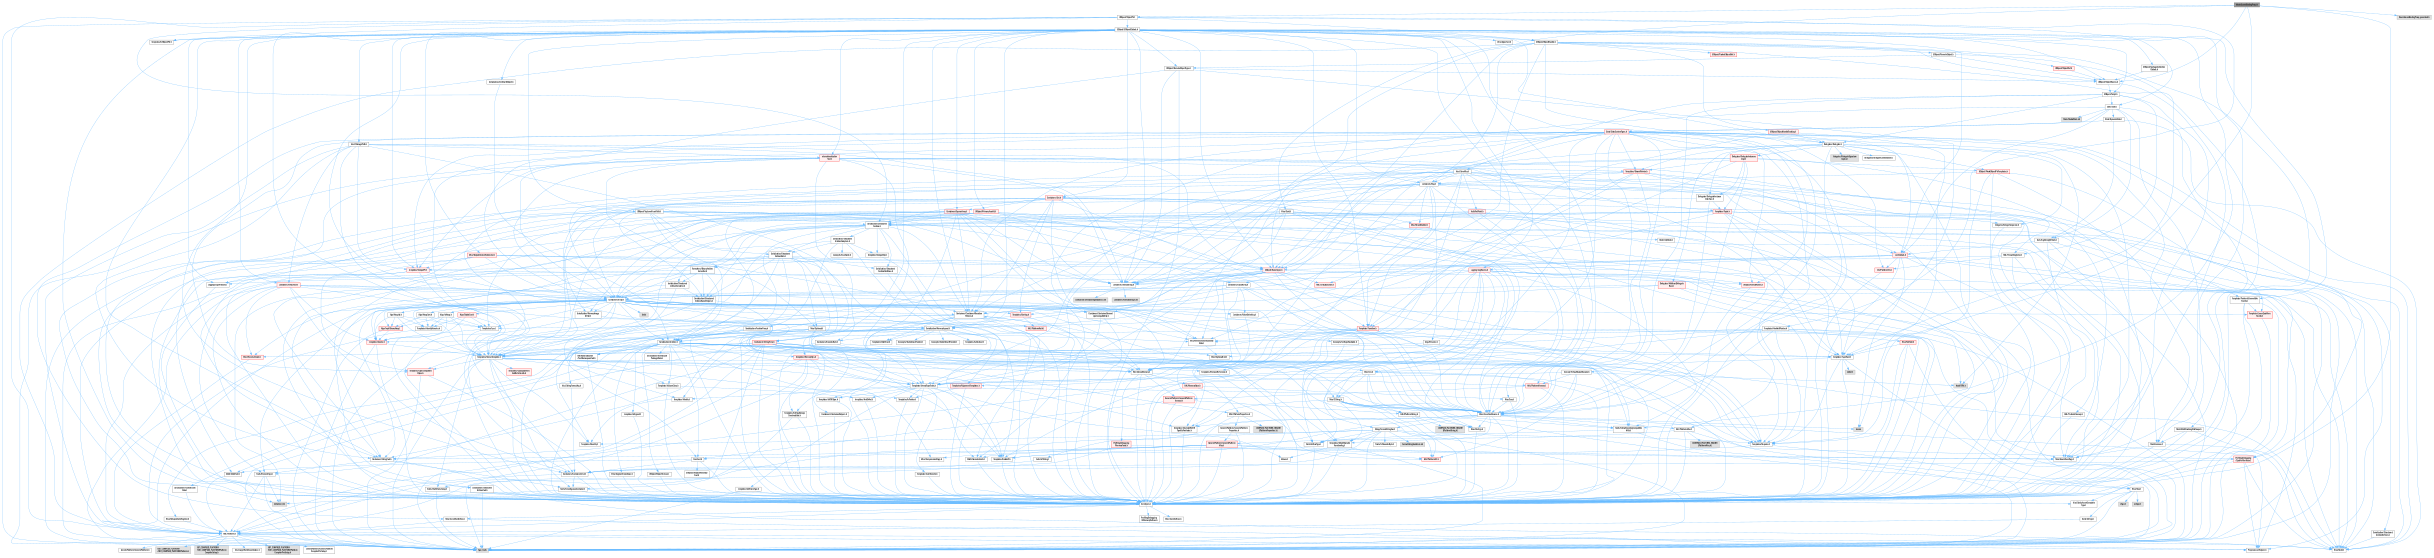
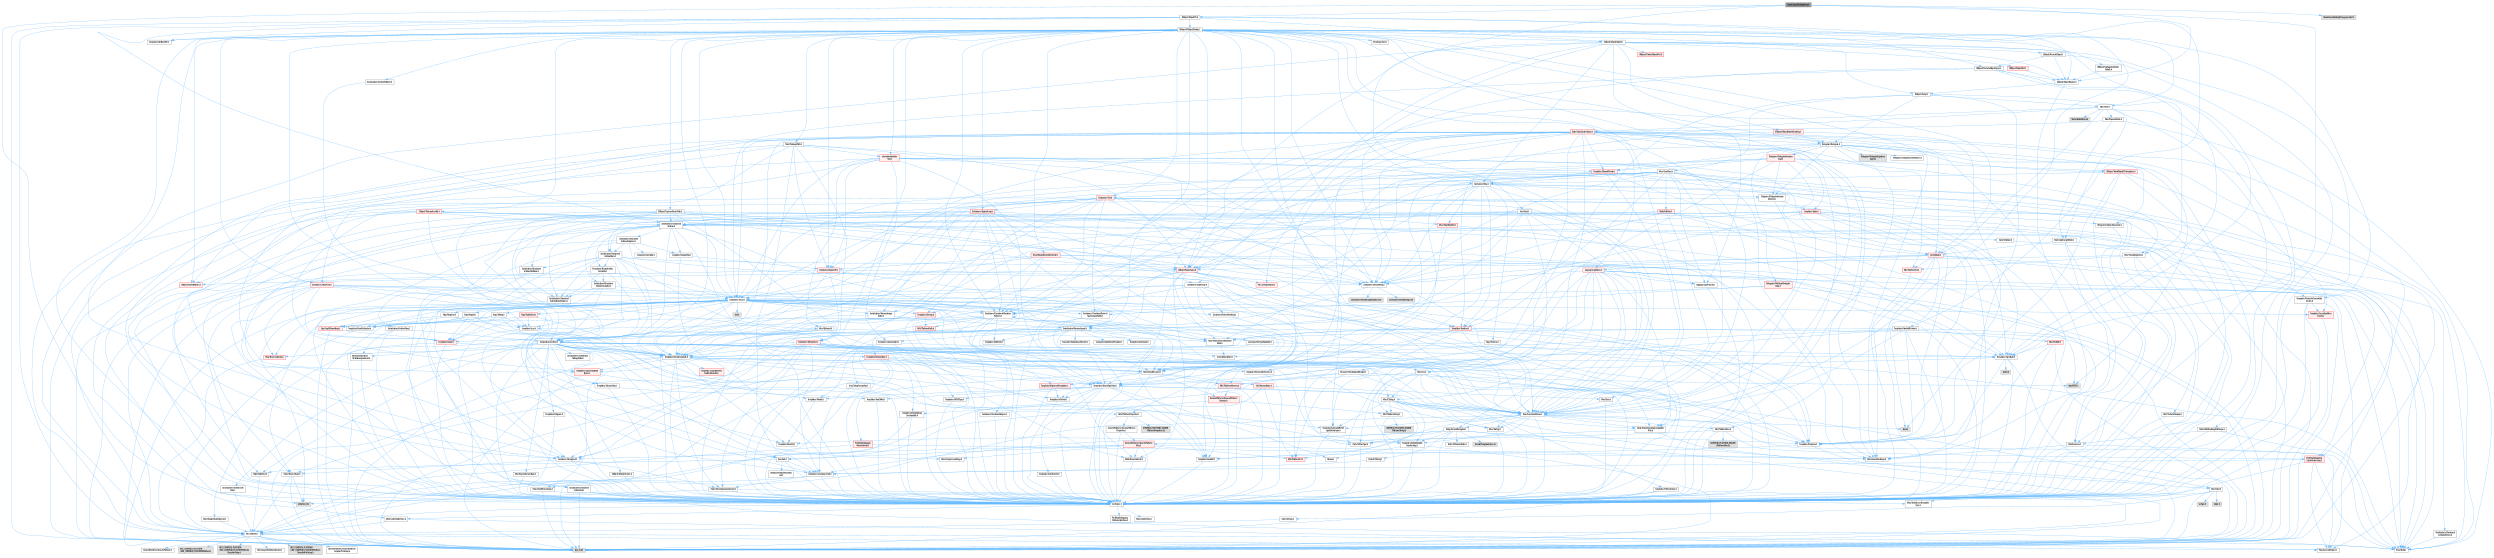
edge "Containers/Map.h" -> "Templates/Tuple.h": now "Containers/Map.h" -> "Delegates/DelegateInstance Interface.h"
edge "HAL/UnrealMemory.h" -> "Templates/IsPointer.h": added
